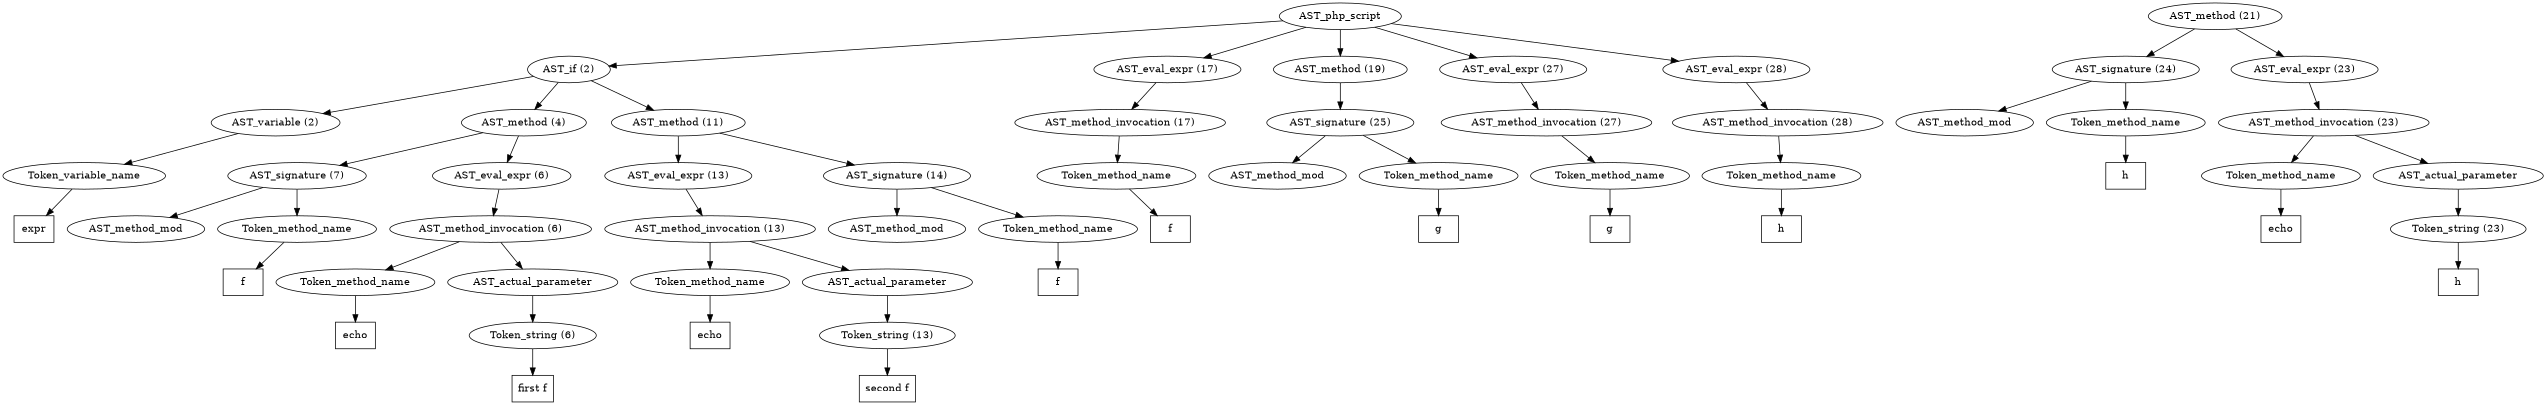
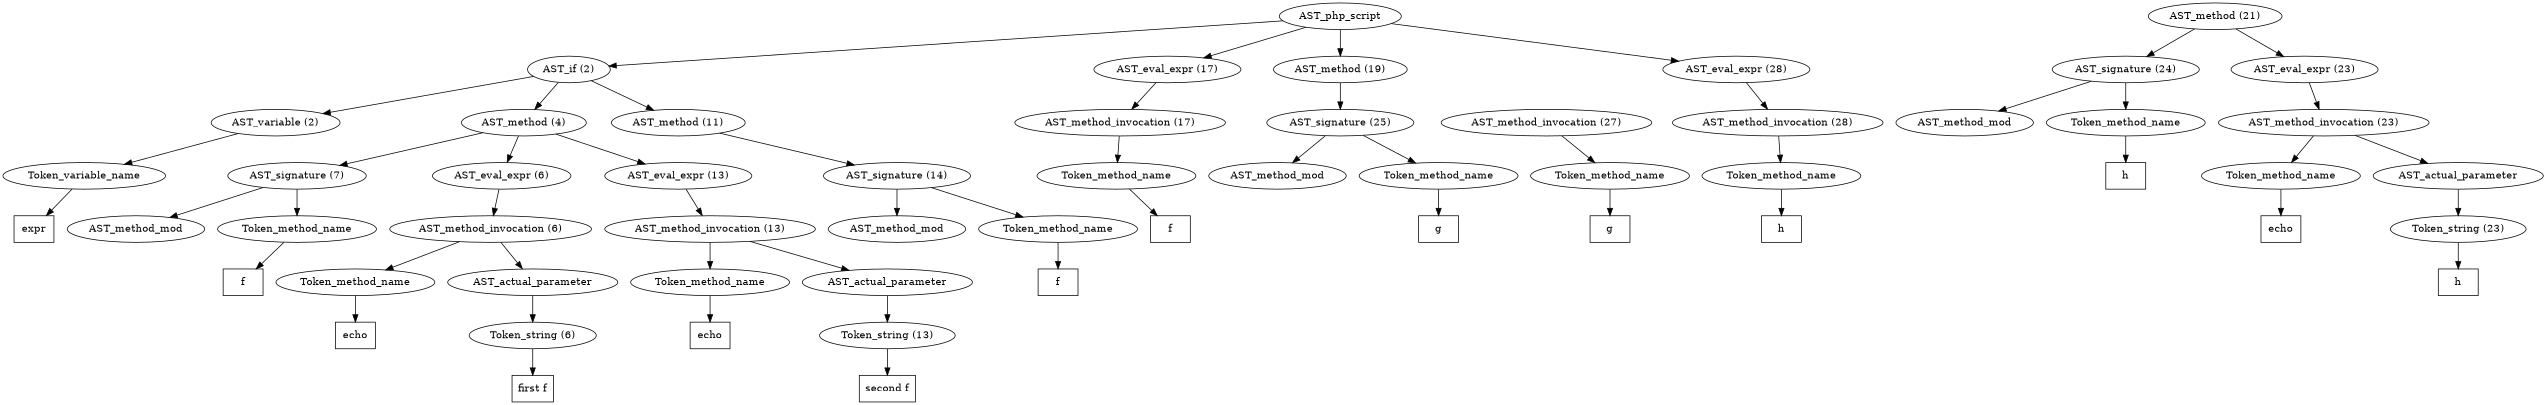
node "AST_eval_expr (27)": removed
edge "AST_method (11)" -> "AST_eval_expr (13)": now "AST_method (4)" -> "AST_eval_expr (13)"
